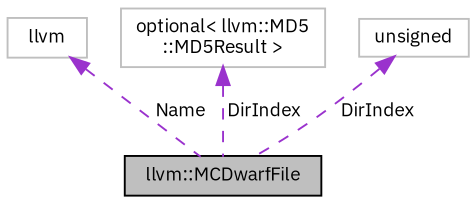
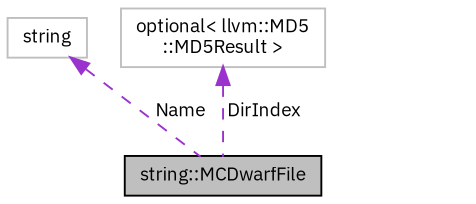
node "llvm": label "llvm" -> "string"
node "unsigned": removed
node "llvm::MCDwarfFile": label "llvm::MCDwarfFile" -> "string::MCDwarfFile"
